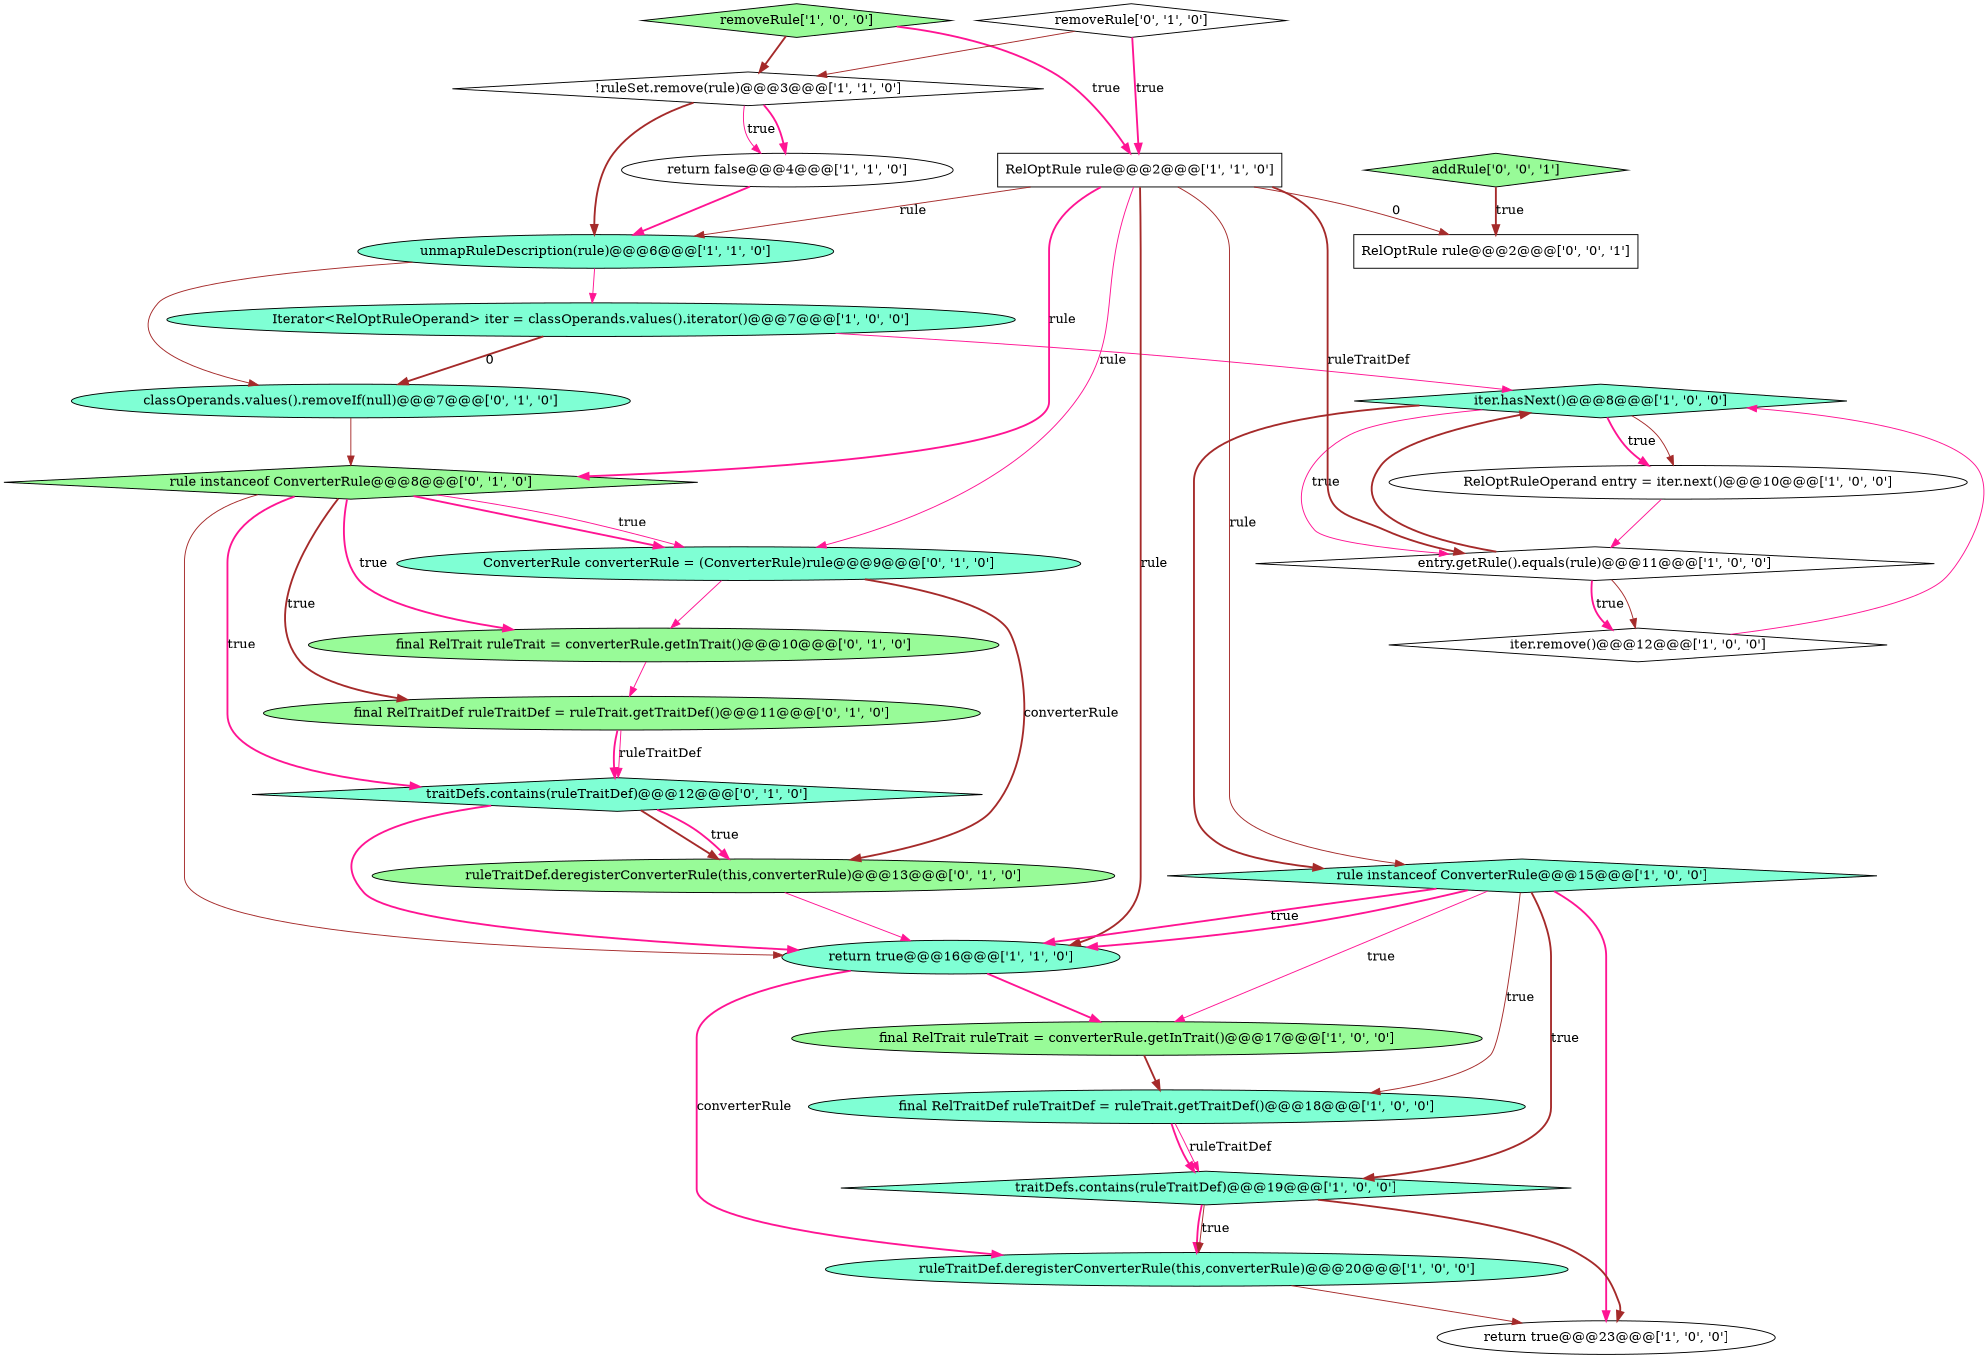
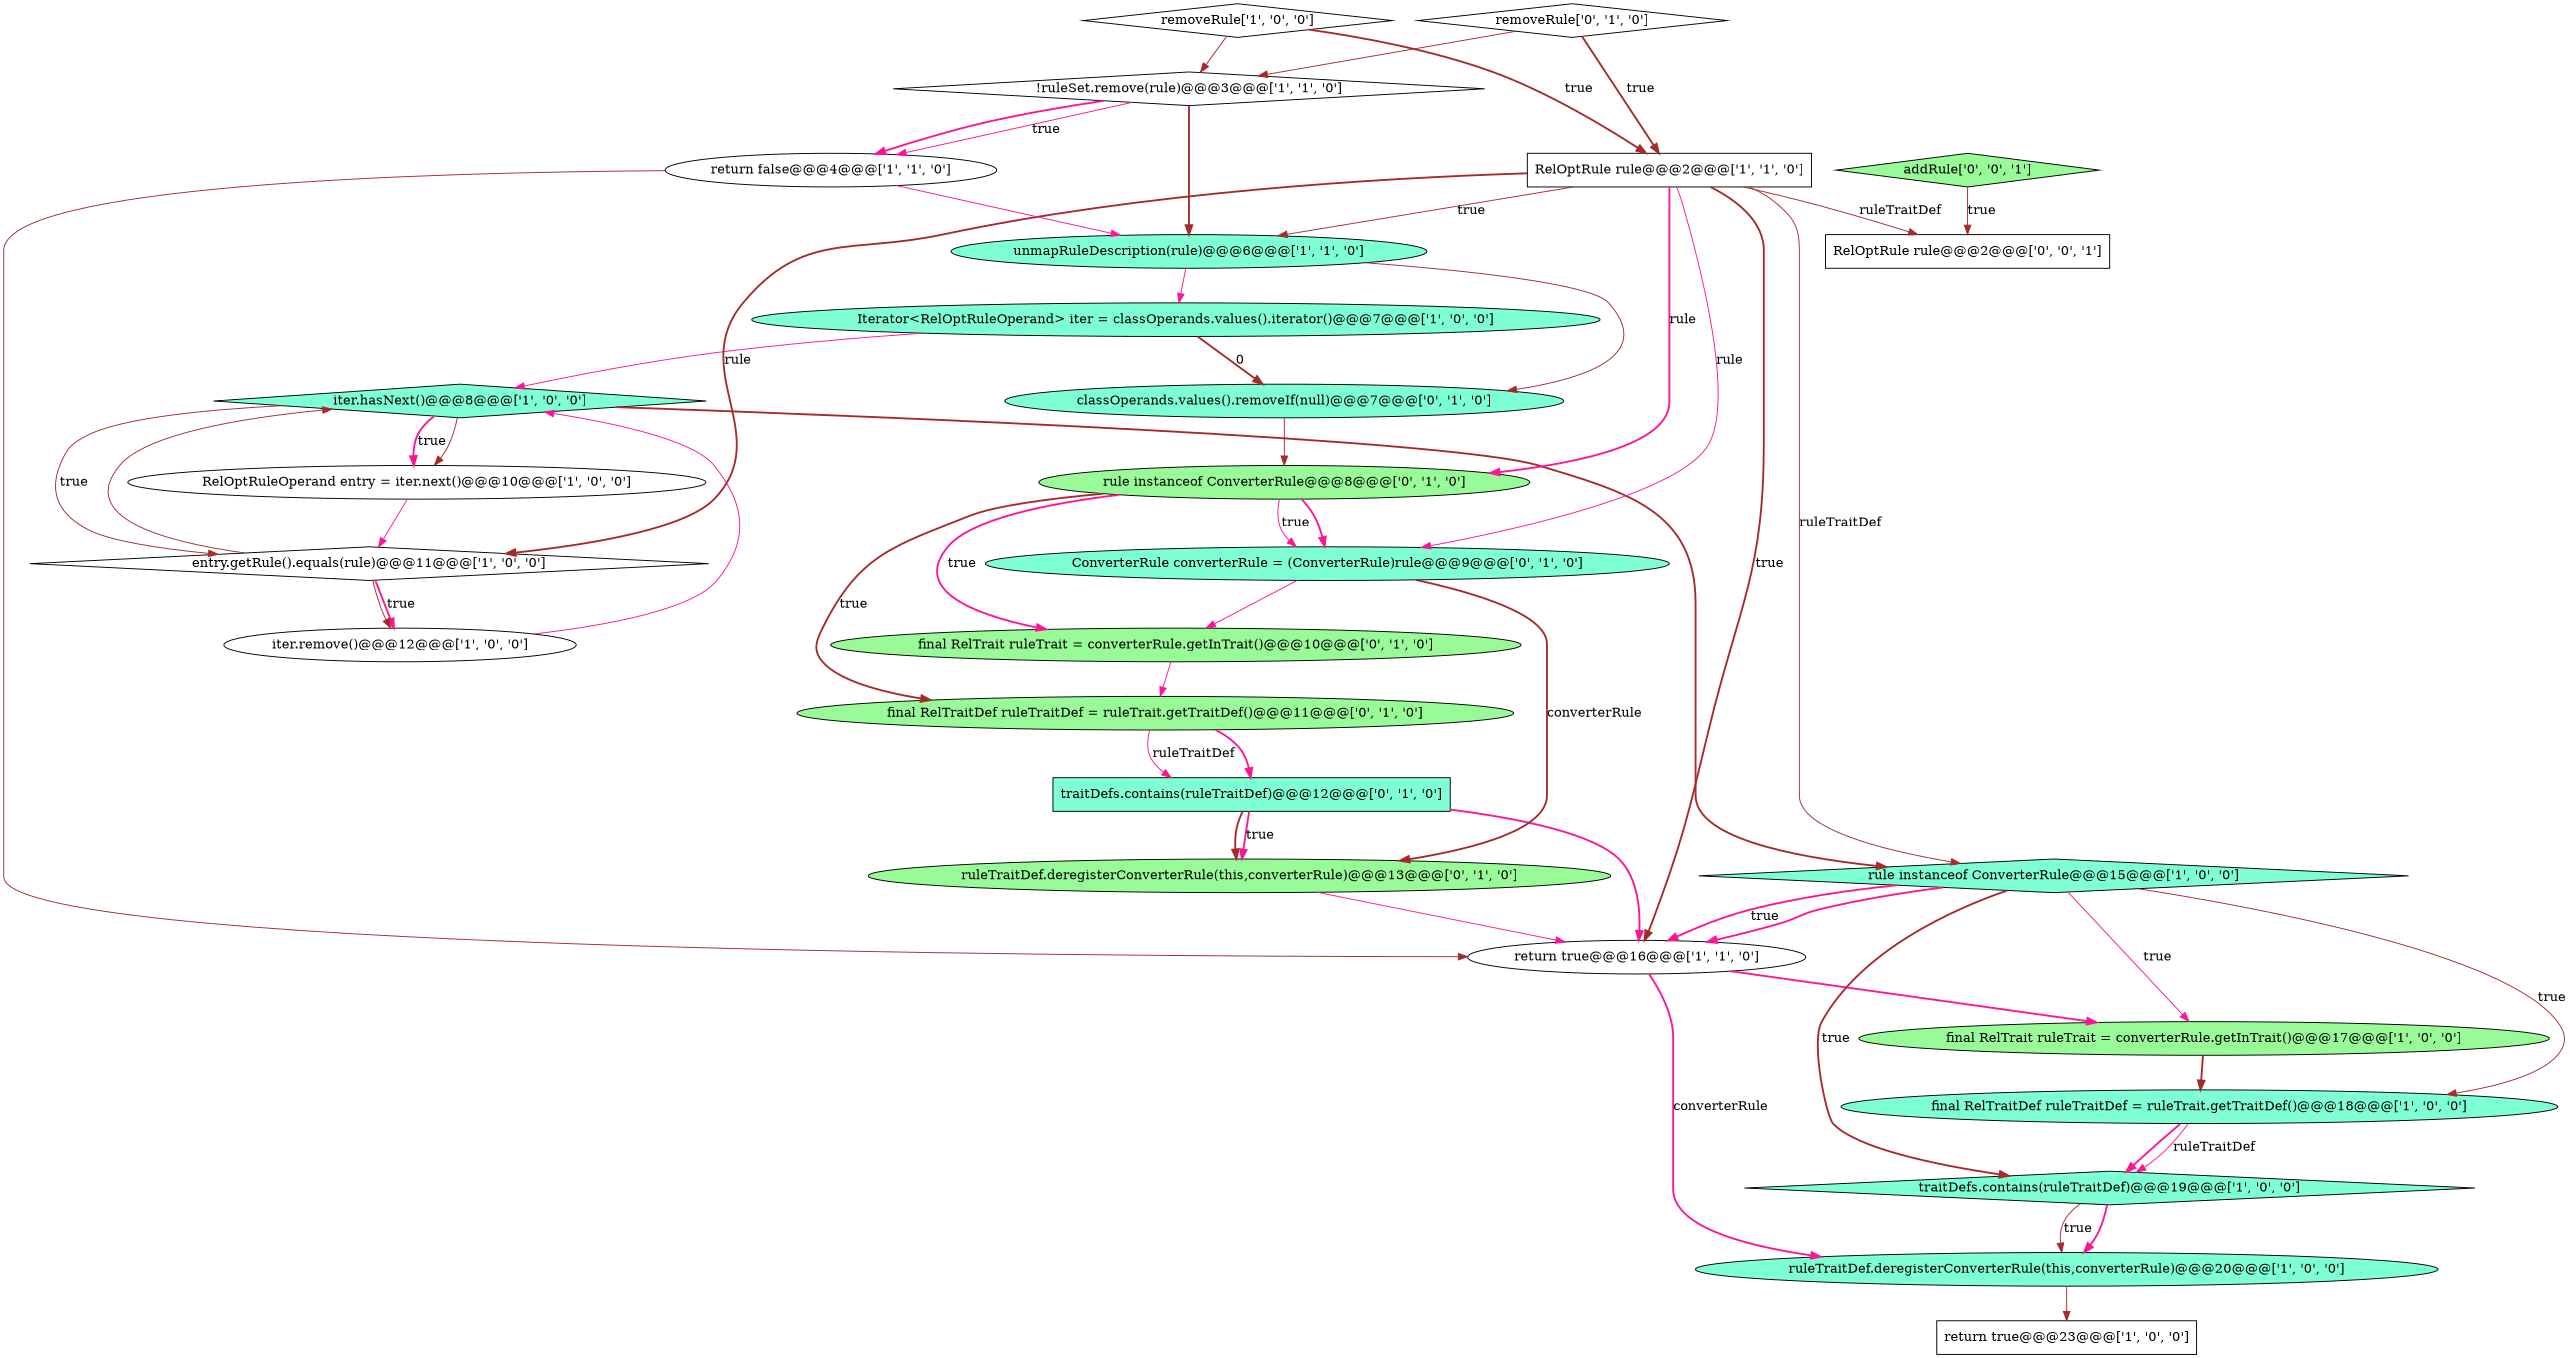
node "removeRule['1', '0', '0']": fillcolor palegreen -> white
edge "removeRule['1', '0', '0']" -> "!ruleSet.remove(rule)@@@3@@@['1', '1', '0']": style bold -> solid
edge "removeRule['1', '0', '0']" -> "RelOptRule rule@@@2@@@['1', '1', '0']": color deeppink -> brown
edge "removeRule['0', '1', '0']" -> "RelOptRule rule@@@2@@@['1', '1', '0']": color deeppink -> brown
edge "addRule['0', '0', '1']" -> "RelOptRule rule@@@2@@@['0', '0', '1']": style bold -> solid
edge "return false@@@4@@@['1', '1', '0']" -> "unmapRuleDescription(rule)@@@6@@@['1', '1', '0']": style bold -> solid
edge "RelOptRule rule@@@2@@@['1', '1', '0']" -> "unmapRuleDescription(rule)@@@6@@@['1', '1', '0']": label "rule" -> "true"
edge "RelOptRule rule@@@2@@@['1', '1', '0']" -> "RelOptRule rule@@@2@@@['0', '0', '1']": label "0" -> "ruleTraitDef"
edge "RelOptRule rule@@@2@@@['1', '1', '0']" -> "entry.getRule().equals(rule)@@@11@@@['1', '0', '0']": label "ruleTraitDef" -> "rule"
edge "iter.hasNext()@@@8@@@['1', '0', '0']" -> "entry.getRule().equals(rule)@@@11@@@['1', '0', '0']": color deeppink -> brown
edge "entry.getRule().equals(rule)@@@11@@@['1', '0', '0']" -> "iter.hasNext()@@@8@@@['1', '0', '0']": style bold -> solid
node "rule instanceof ConverterRule@@@8@@@['0', '1', '0']": shape diamond -> ellipse
edge "RelOptRule rule@@@2@@@['1', '1', '0']" -> "rule instanceof ConverterRule@@@15@@@['1', '0', '0']": label "rule" -> "ruleTraitDef"
edge "RelOptRule rule@@@2@@@['1', '1', '0']" -> "return true@@@16@@@['1', '1', '0']": label "rule" -> "true"
node "iter.remove()@@@12@@@['1', '0', '0']": shape diamond -> ellipse
edge "rule instanceof ConverterRule@@@8@@@['0', '1', '0']" -> "traitDefs.contains(ruleTraitDef)@@@12@@@['0', '1', '0']": removed, label "true"
node "traitDefs.contains(ruleTraitDef)@@@12@@@['0', '1', '0']": shape diamond -> box
edge "rule instanceof ConverterRule@@@8@@@['0', '1', '0']" -> "return true@@@16@@@['1', '1', '0']": now "return false@@@4@@@['1', '1', '0']" -> "return true@@@16@@@['1', '1', '0']"
node "return true@@@16@@@['1', '1', '0']": fillcolor aquamarine -> white
edge "rule instanceof ConverterRule@@@15@@@['1', '0', '0']" -> "return true@@@23@@@['1', '0', '0']": removed
edge "traitDefs.contains(ruleTraitDef)@@@19@@@['1', '0', '0']" -> "return true@@@23@@@['1', '0', '0']": removed
node "return true@@@23@@@['1', '0', '0']": shape ellipse -> box
